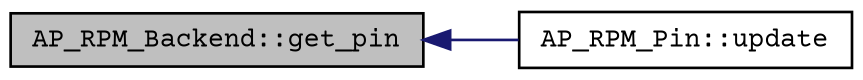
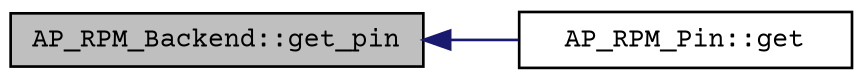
node "AP_RPM_Pin::update": label "AP_RPM_Pin::update" -> "AP_RPM_Pin::get"
